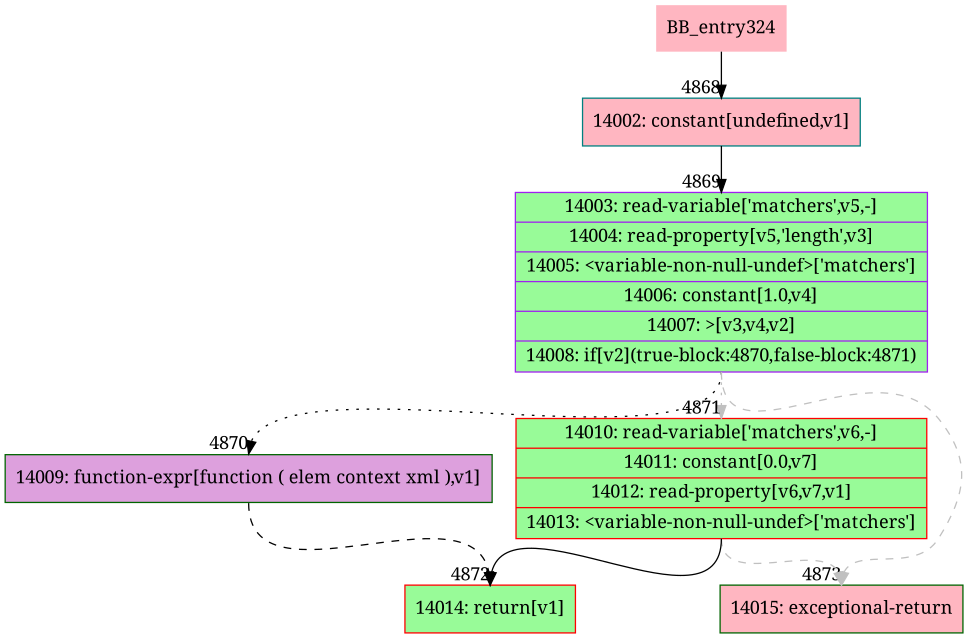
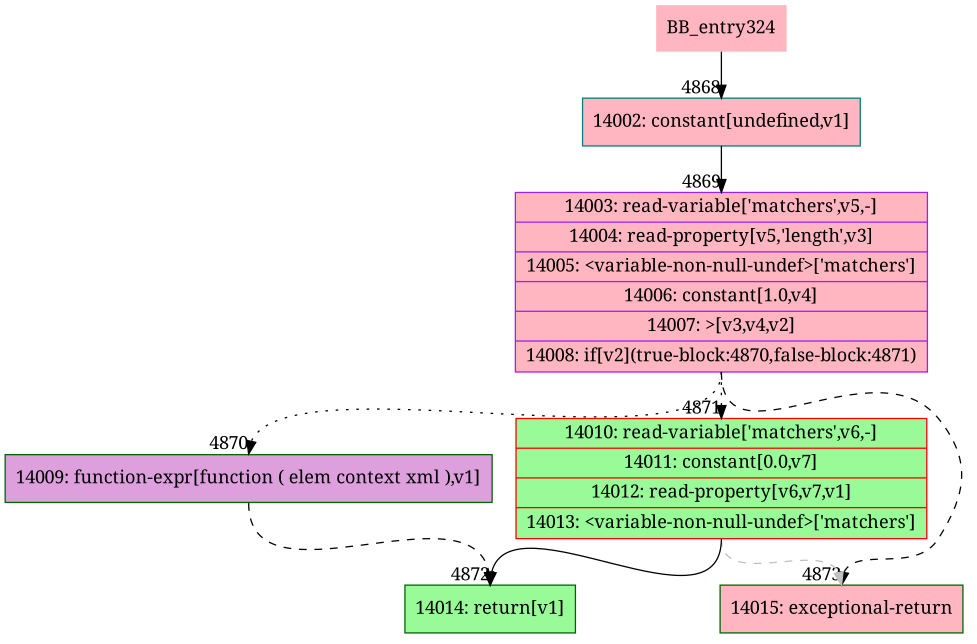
node "14003: read-variable['matchers',v5,-]": fillcolor palegreen -> lightpink
edge "14003: read-variable['matchers',v5,-]" -> "14010: read-variable['matchers',v6,-]": color gray -> black
edge "14003: read-variable['matchers',v5,-]" -> "14015: exceptional-return": color gray -> black
node "14014: return[v1]": color red -> darkgreen
